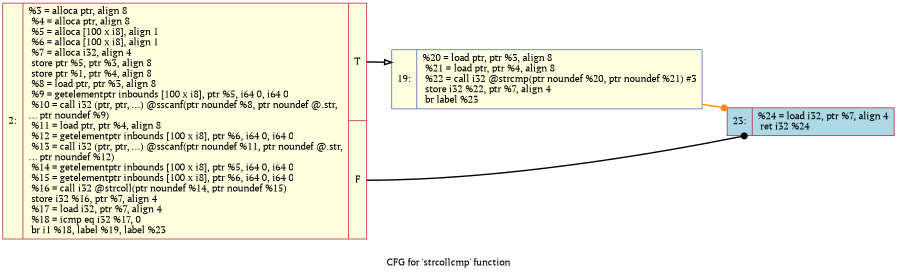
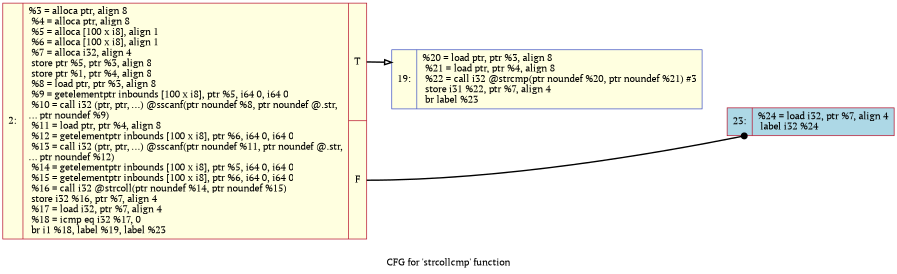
node "19:": text "store i32 %22, ptr %7, align 4" -> "store i31 %22, ptr %7, align 4"
edge "19:" -> "23:": removed
node "23:": text "ret i32 %24" -> "label i32 %24"
